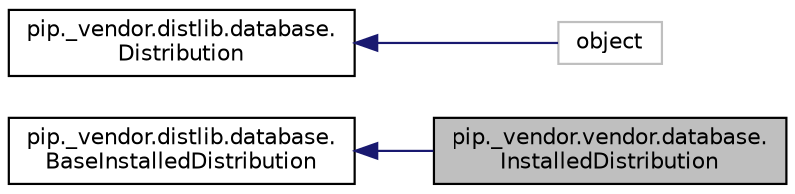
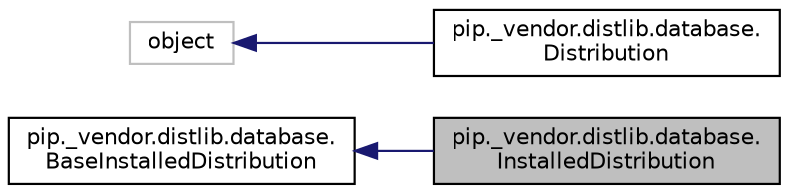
edge "object" -> "pip._vendor.distlib.database. Distribution": reversed
node "pip._vendor.vendor.database. InstalledDistribution": label "pip._vendor.vendor.database. InstalledDistribution" -> "pip._vendor.distlib.database. InstalledDistribution"
